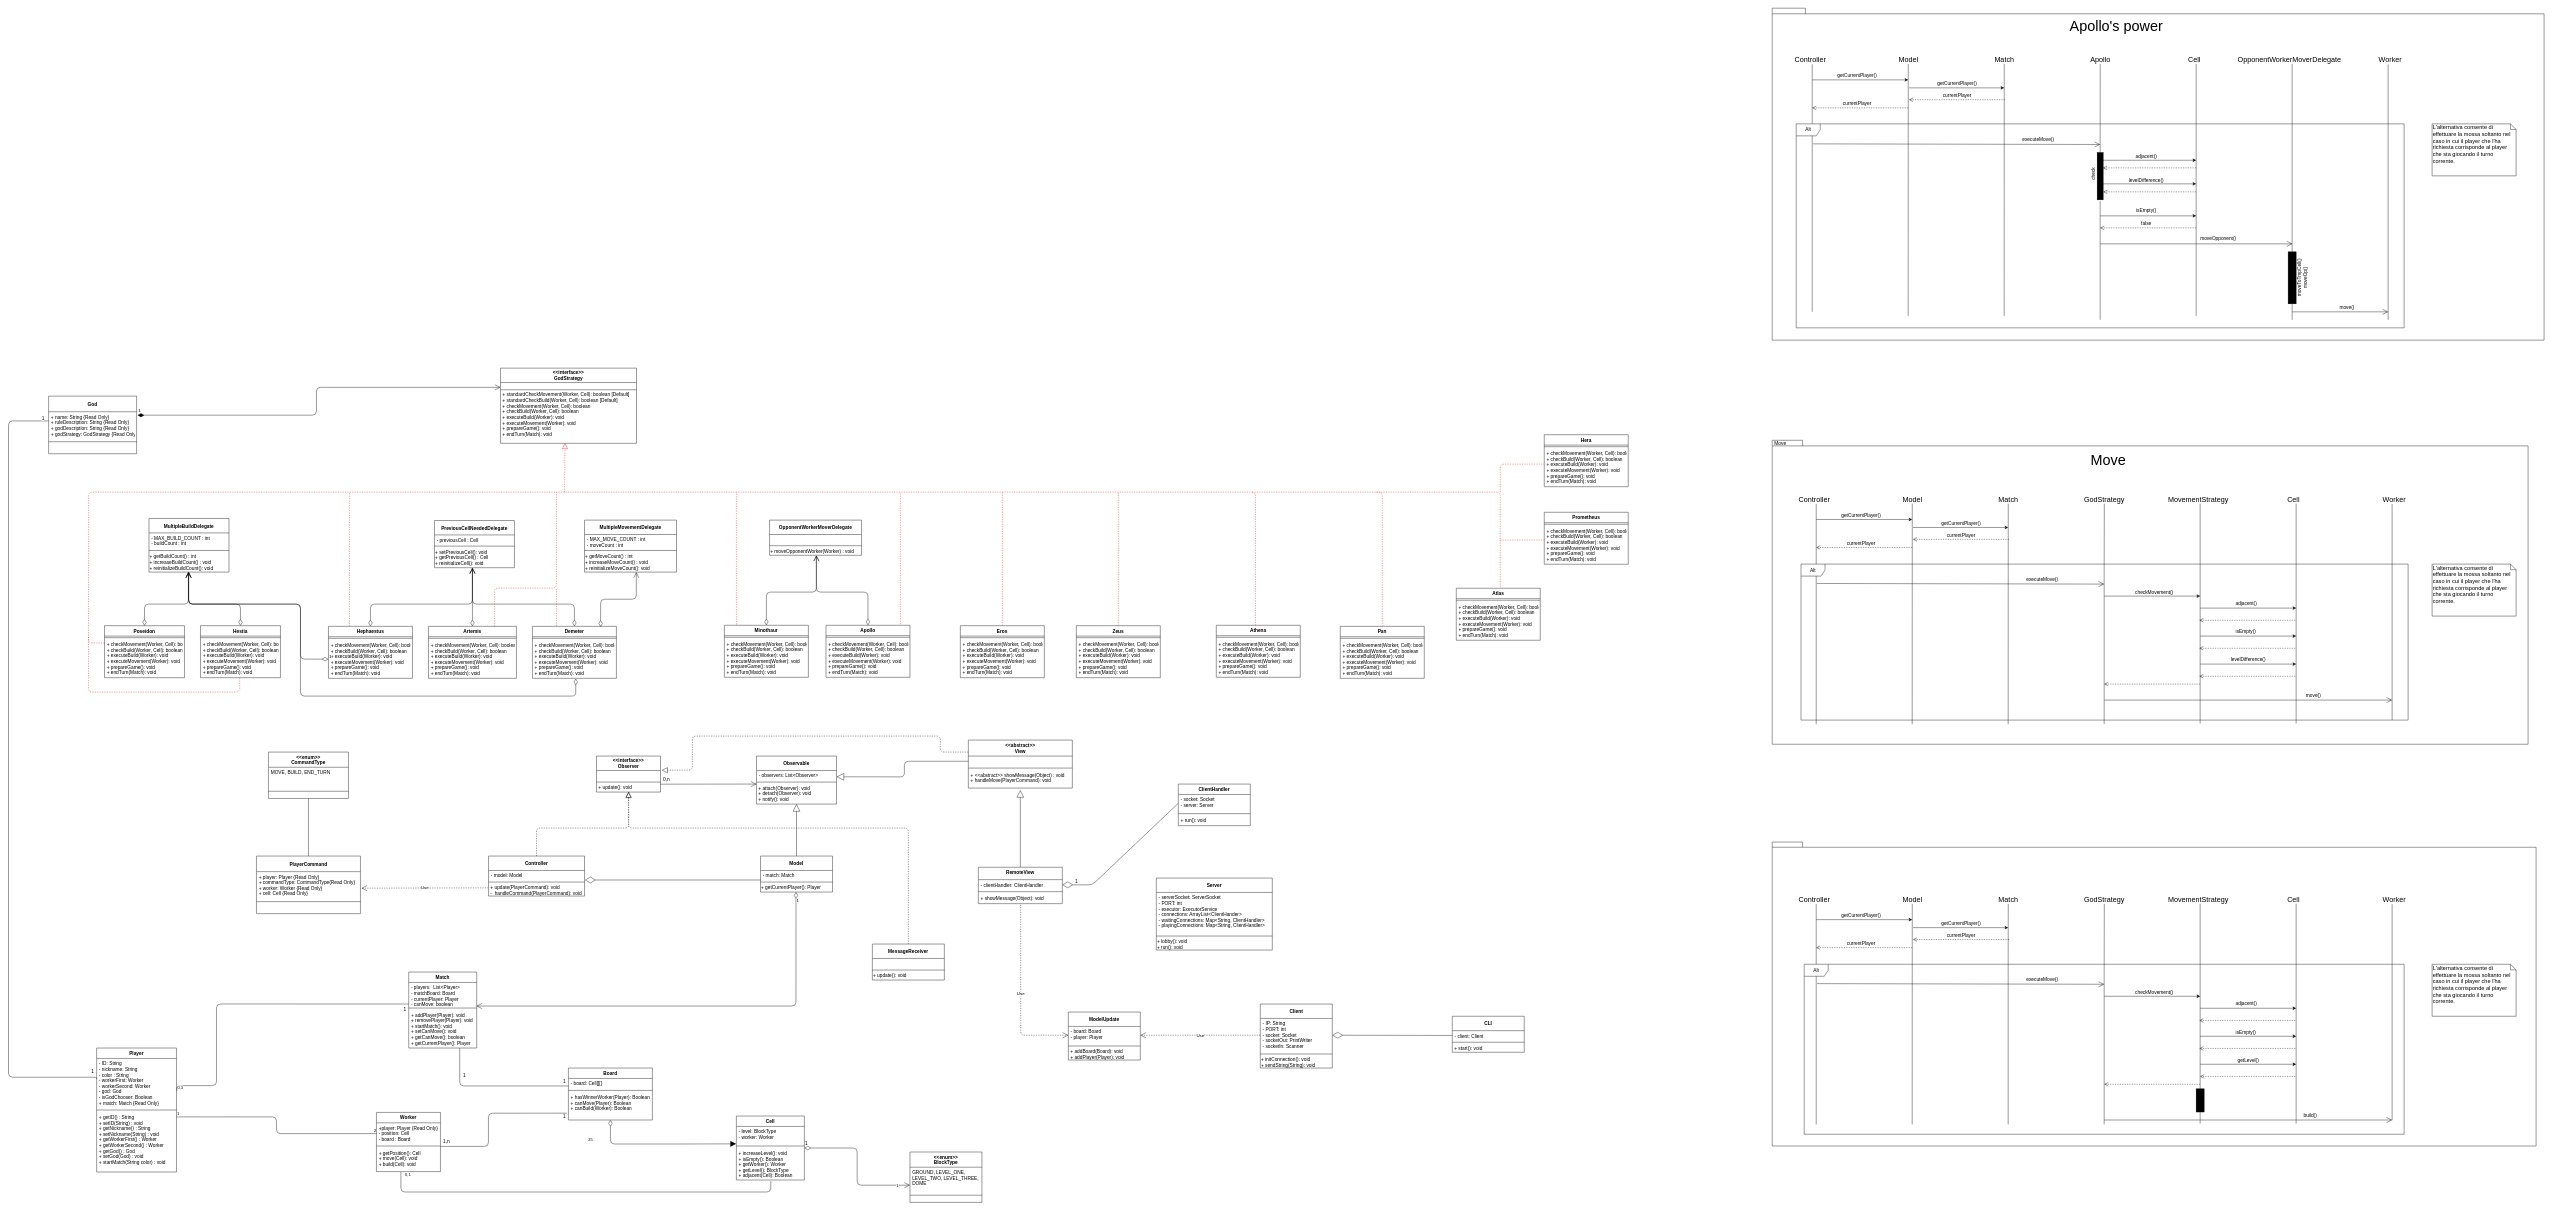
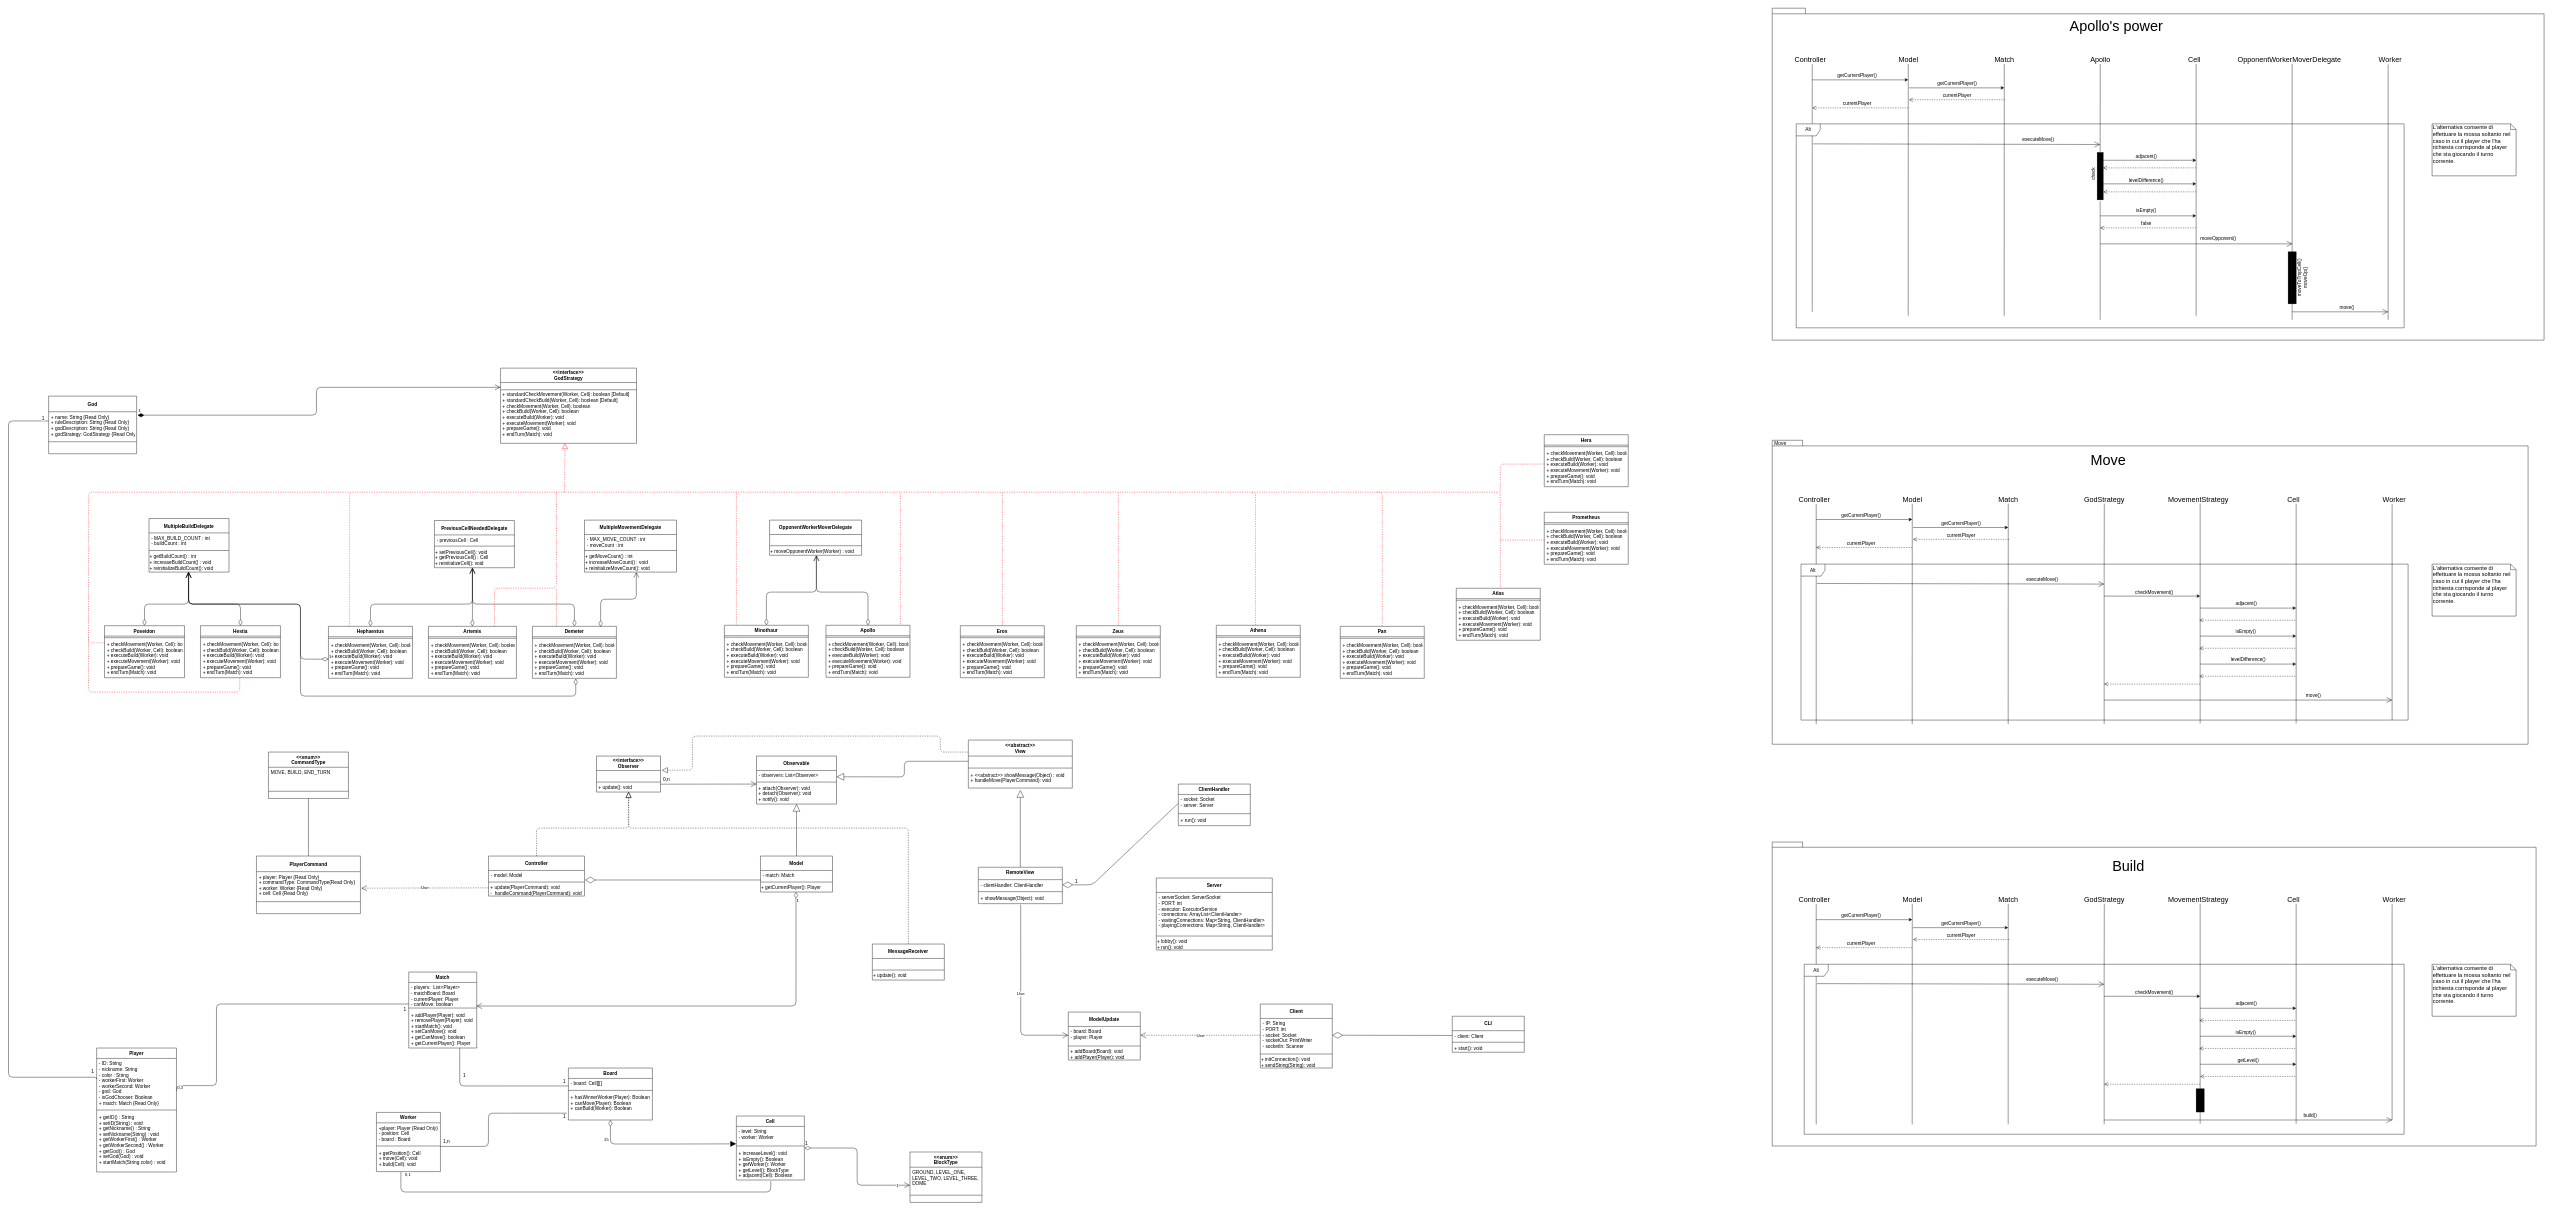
node "Build": added
edge "+ showMessage(Object): void" -> "- board: Board - player: Player": style dashed -> solid
edge "+player: Player {Read Only} - position: Cell - board : Board" -- "+ getID() : String + setID(String) : void + getNickname() : String + setNickname(String) : void + getWorkerFirst() : Worker + getWorkerSecond() : Worker + getGod() : God + setGod(God) : void + startMatch(String color) : void": removed, labels "2", "1"
node "- level: BlockType - worker: Worker": label "- level: BlockType - worker: Worker" -> "- level: String - worker: Worker"
node "25": moved (590, 1140) -> (606, 1140)
